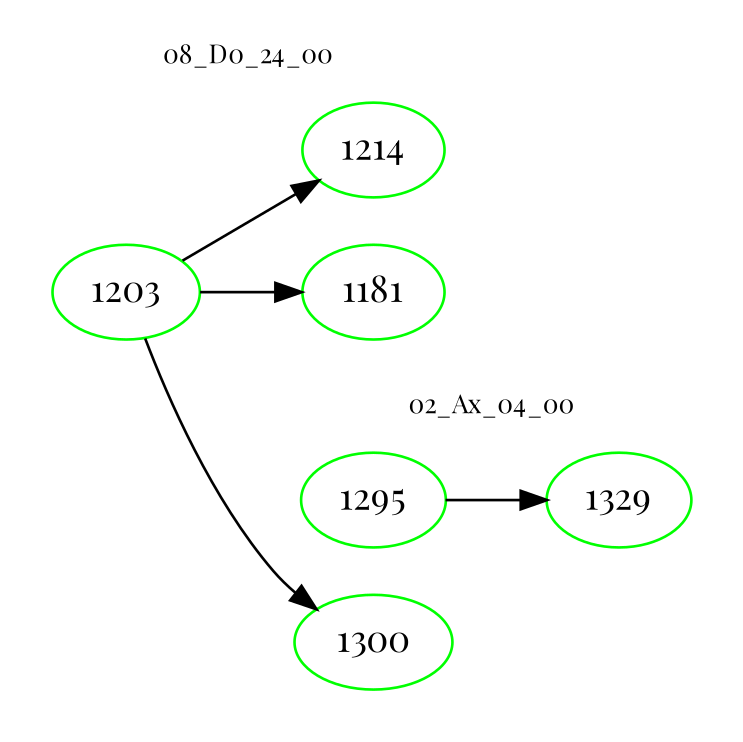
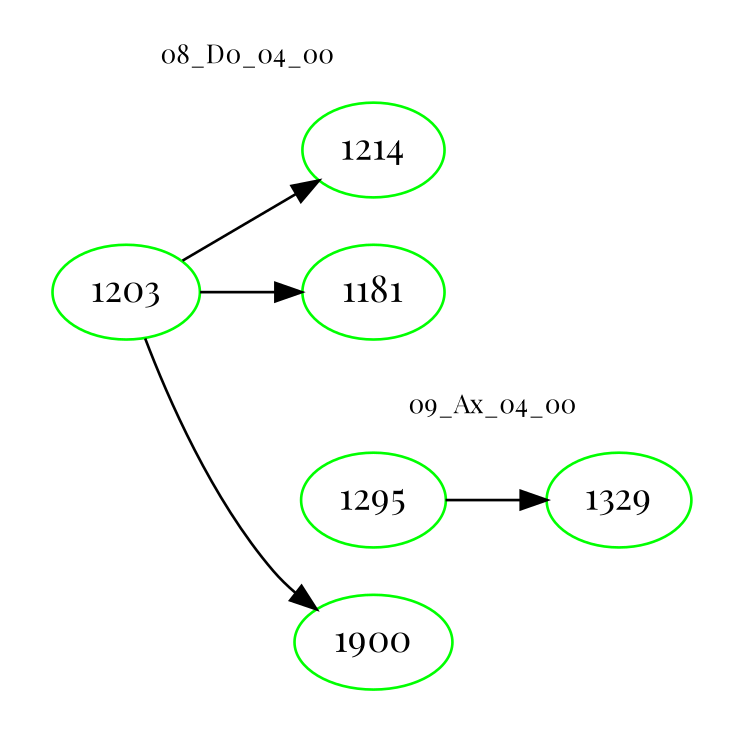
cluster "08_D0_24_00": label "08_D0_24_00" -> "08_D0_04_00"
cluster "02_Ax_04_00": label "02_Ax_04_00" -> "09_Ax_04_00"
node "1300": label "1300" -> "1900"
